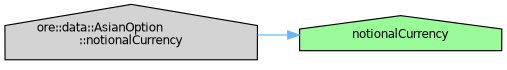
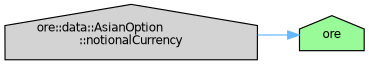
node "notionalCurrency": label "notionalCurrency" -> "ore"
